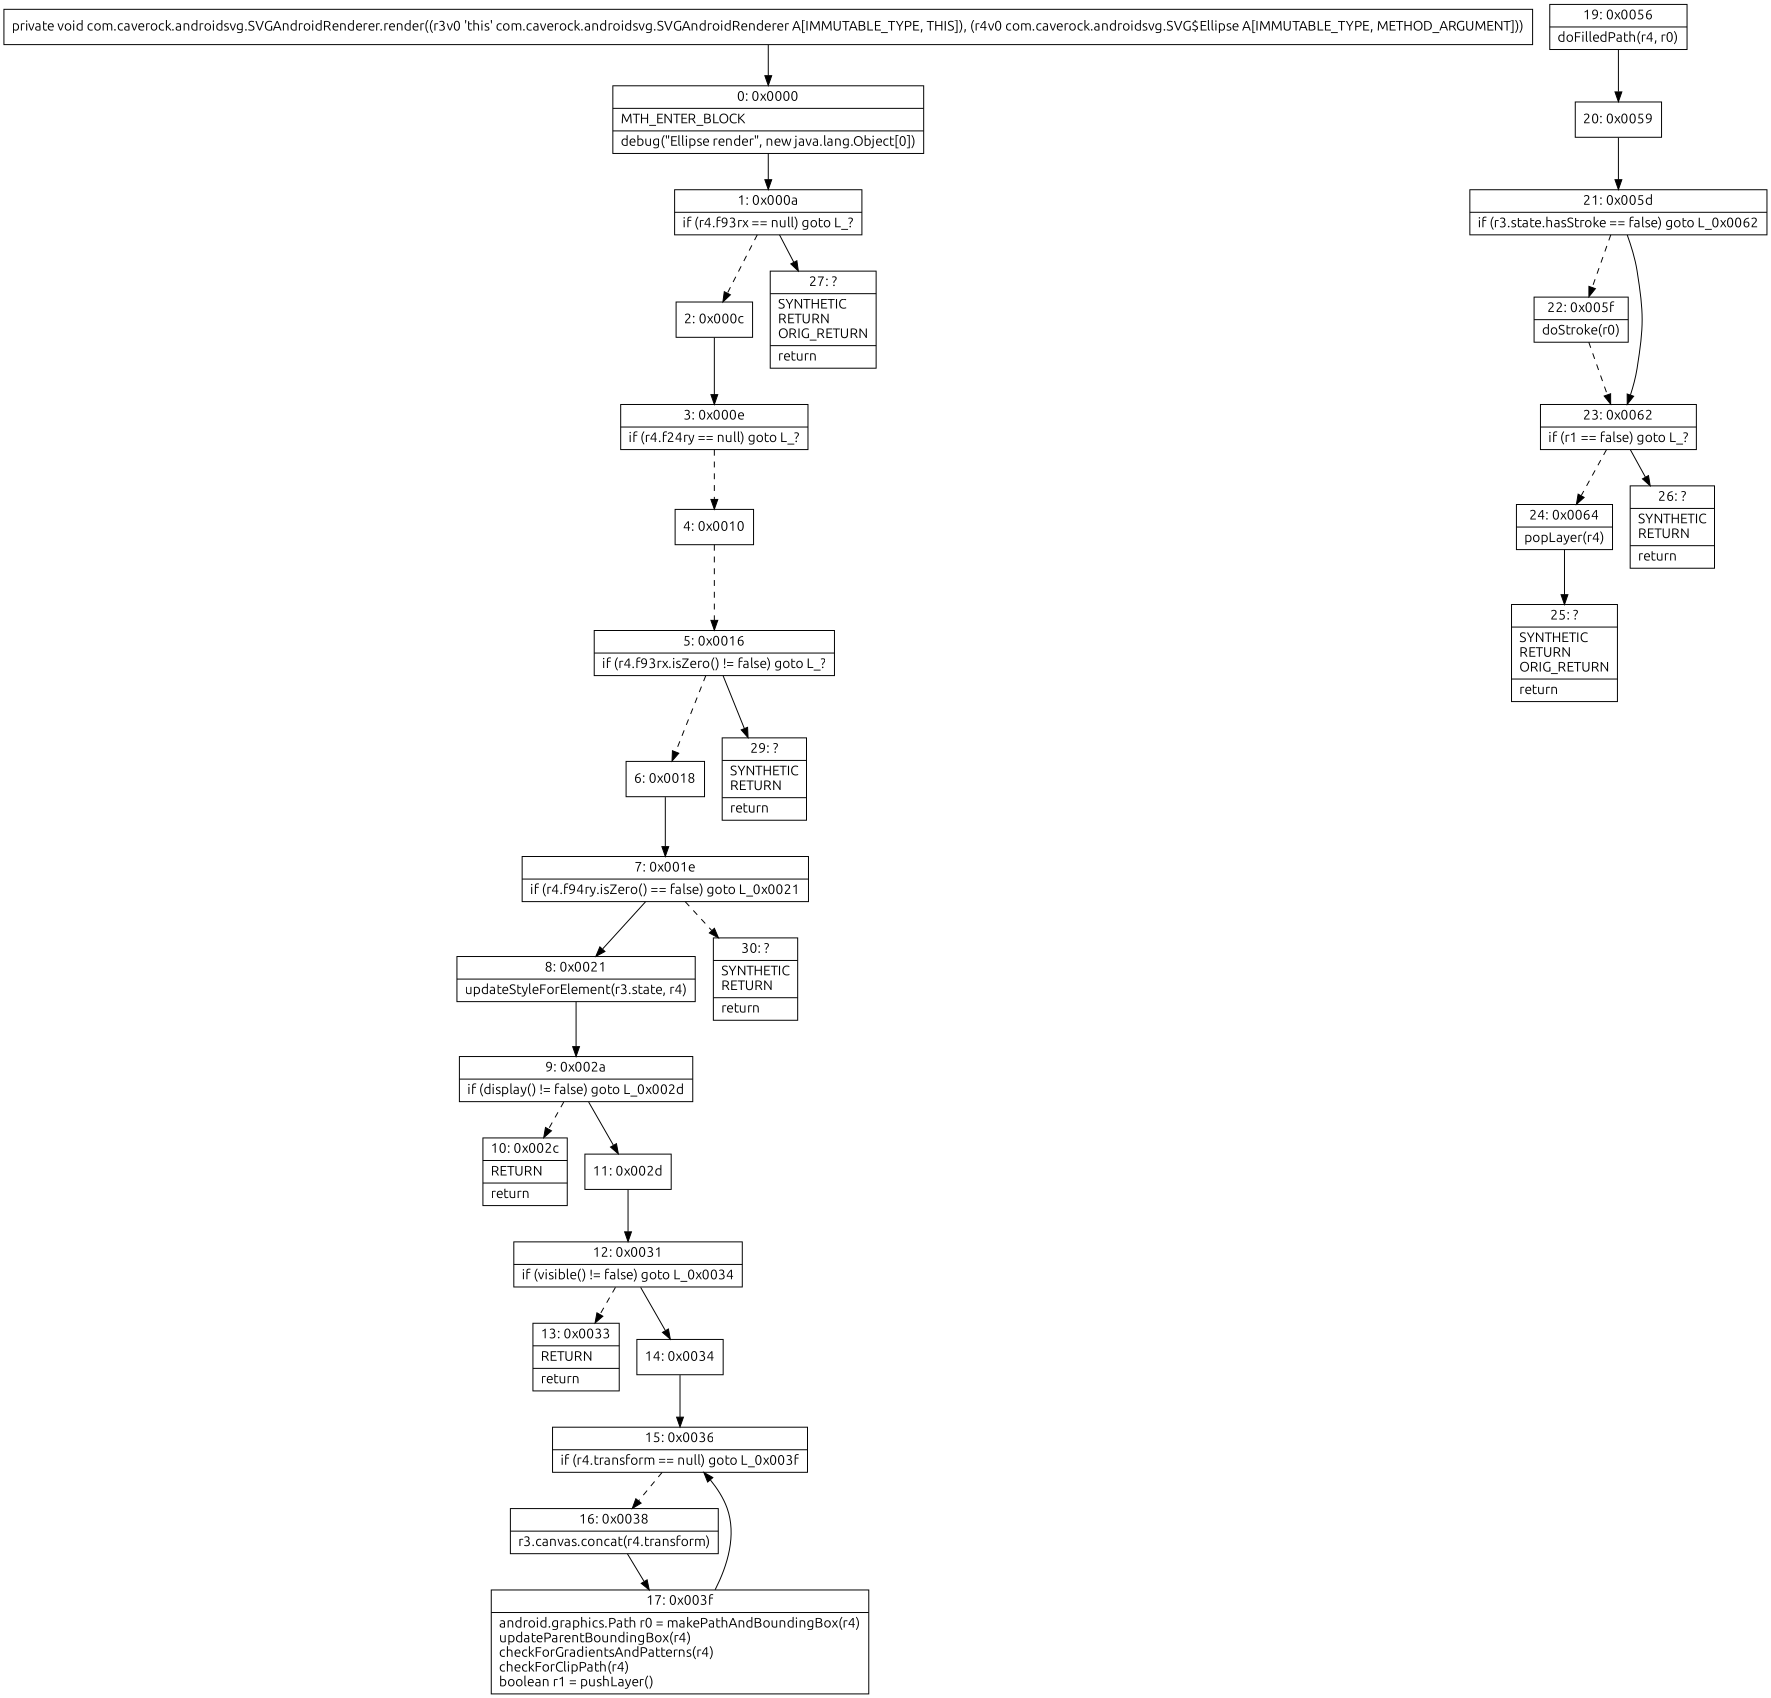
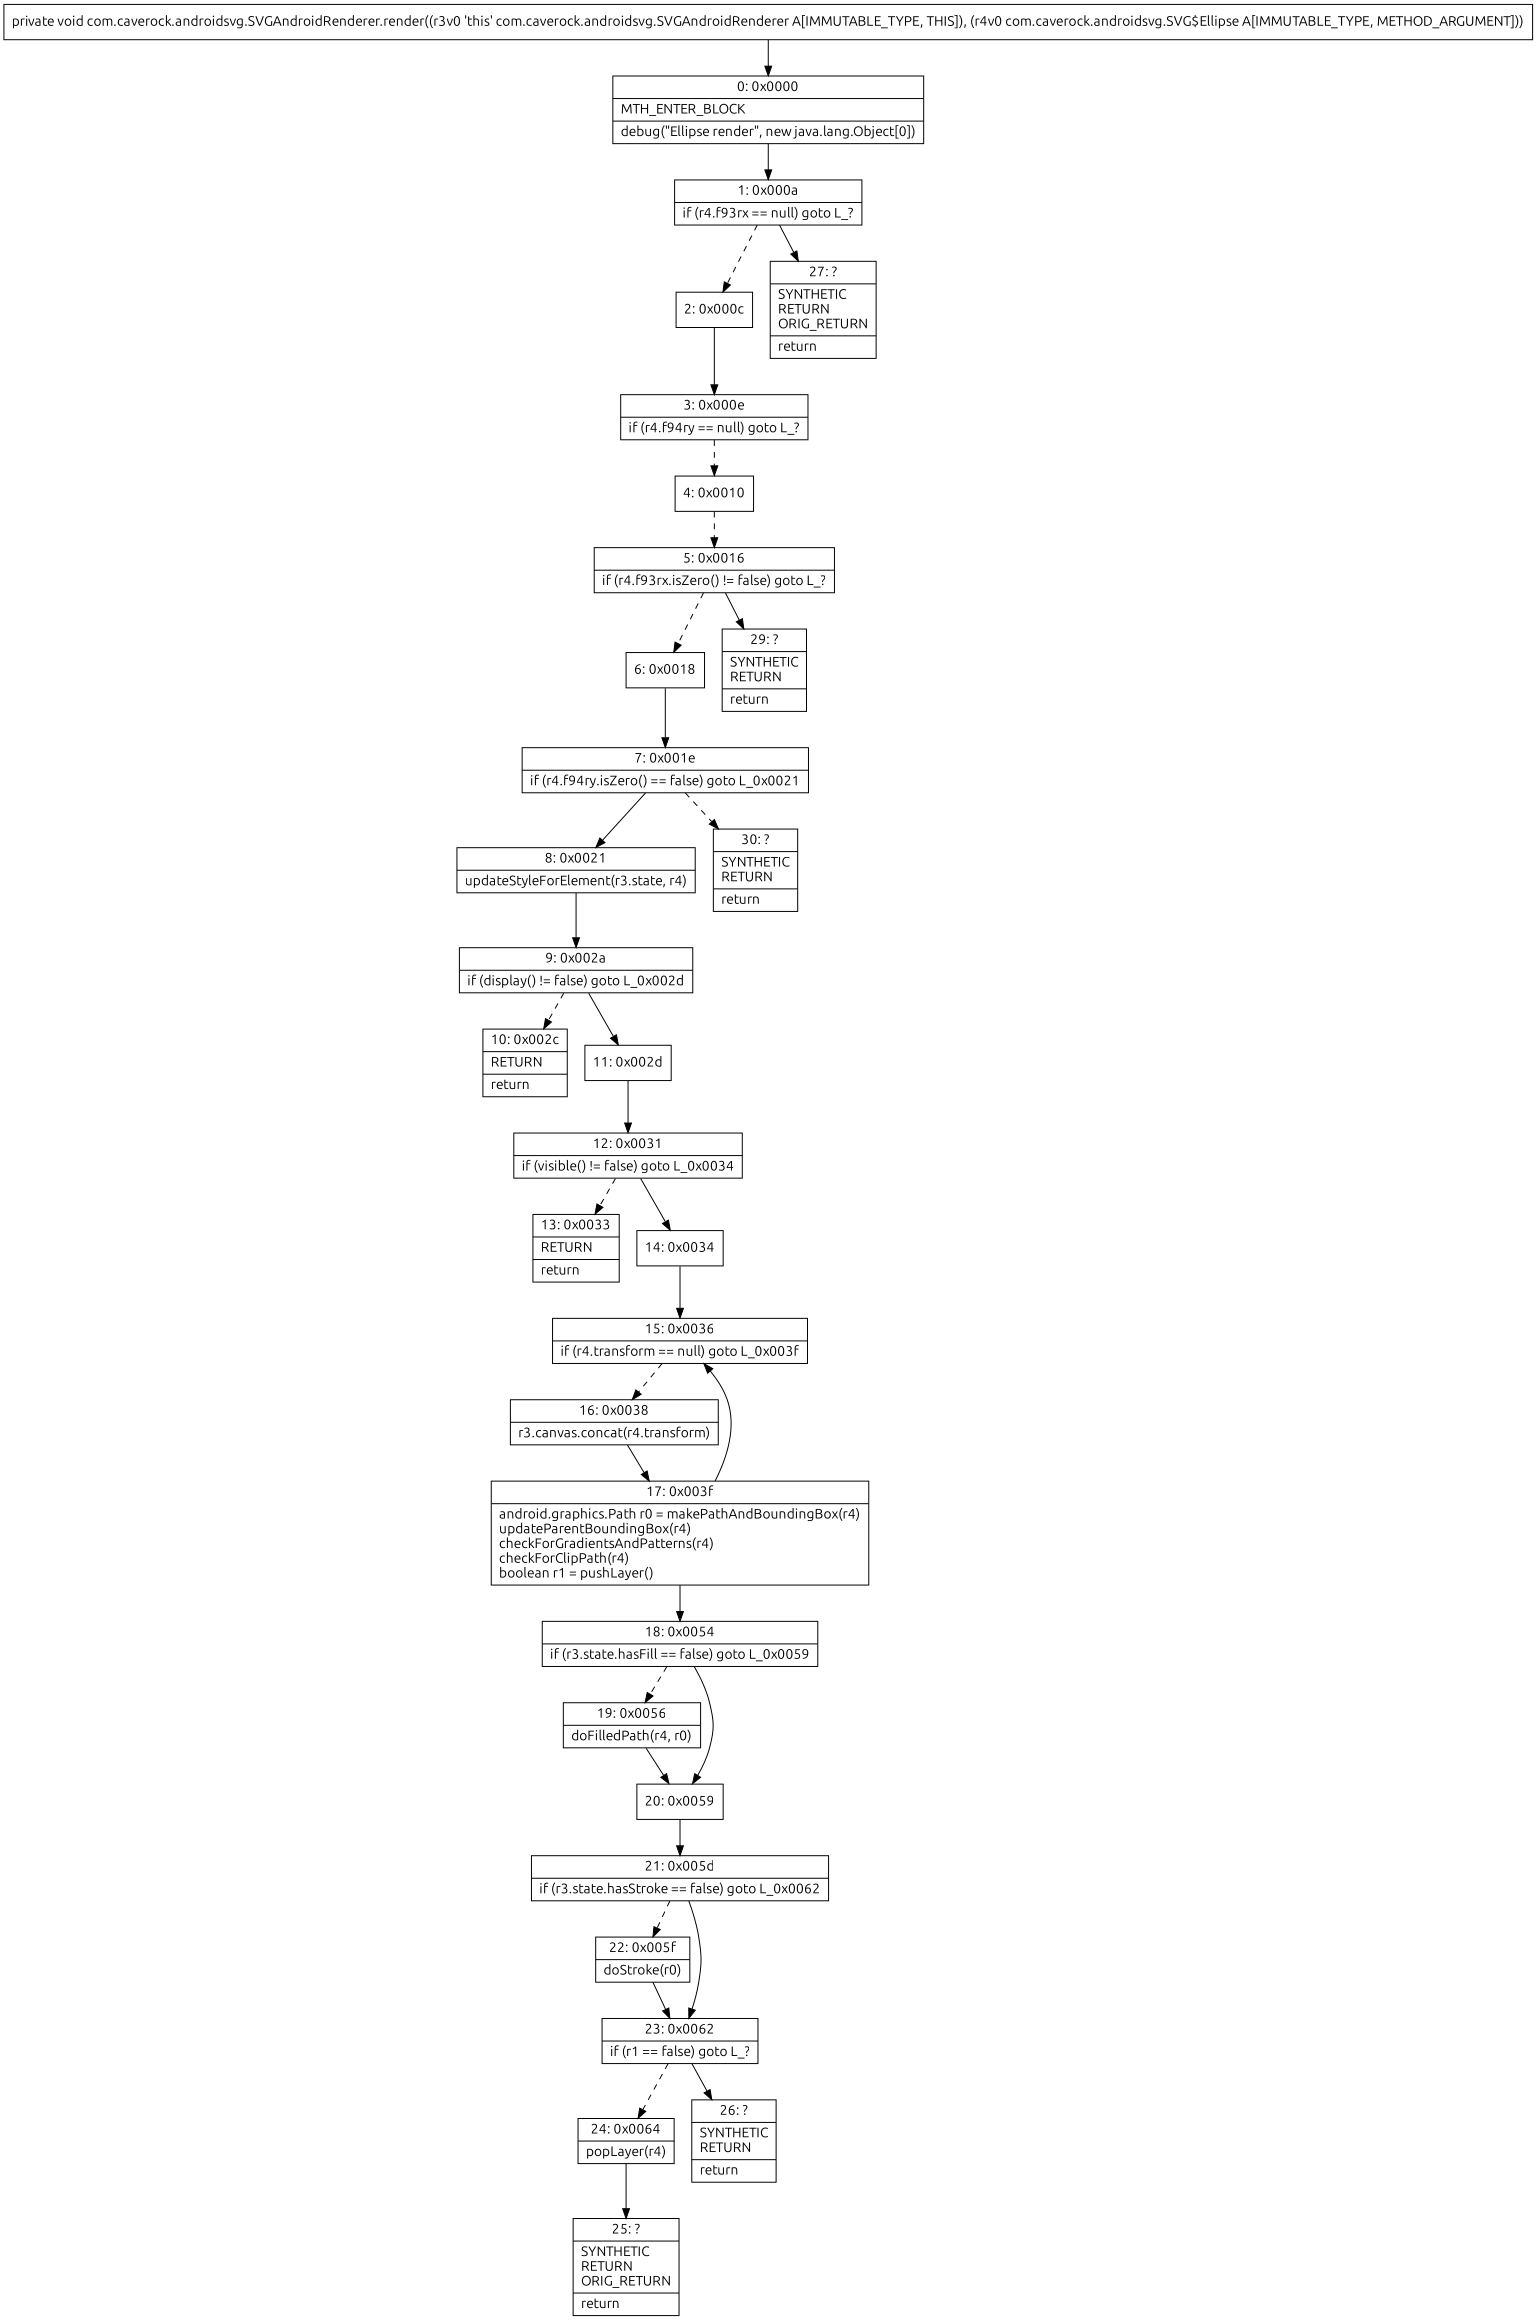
edge "22: 0x005f" -> "23: 0x0062": style dashed -> solid
node "3: 0x000e": text "if (r4.f24ry == null) goto L_?" -> "if (r4.f94ry == null) goto L_?"
node "18: 0x0054": added
